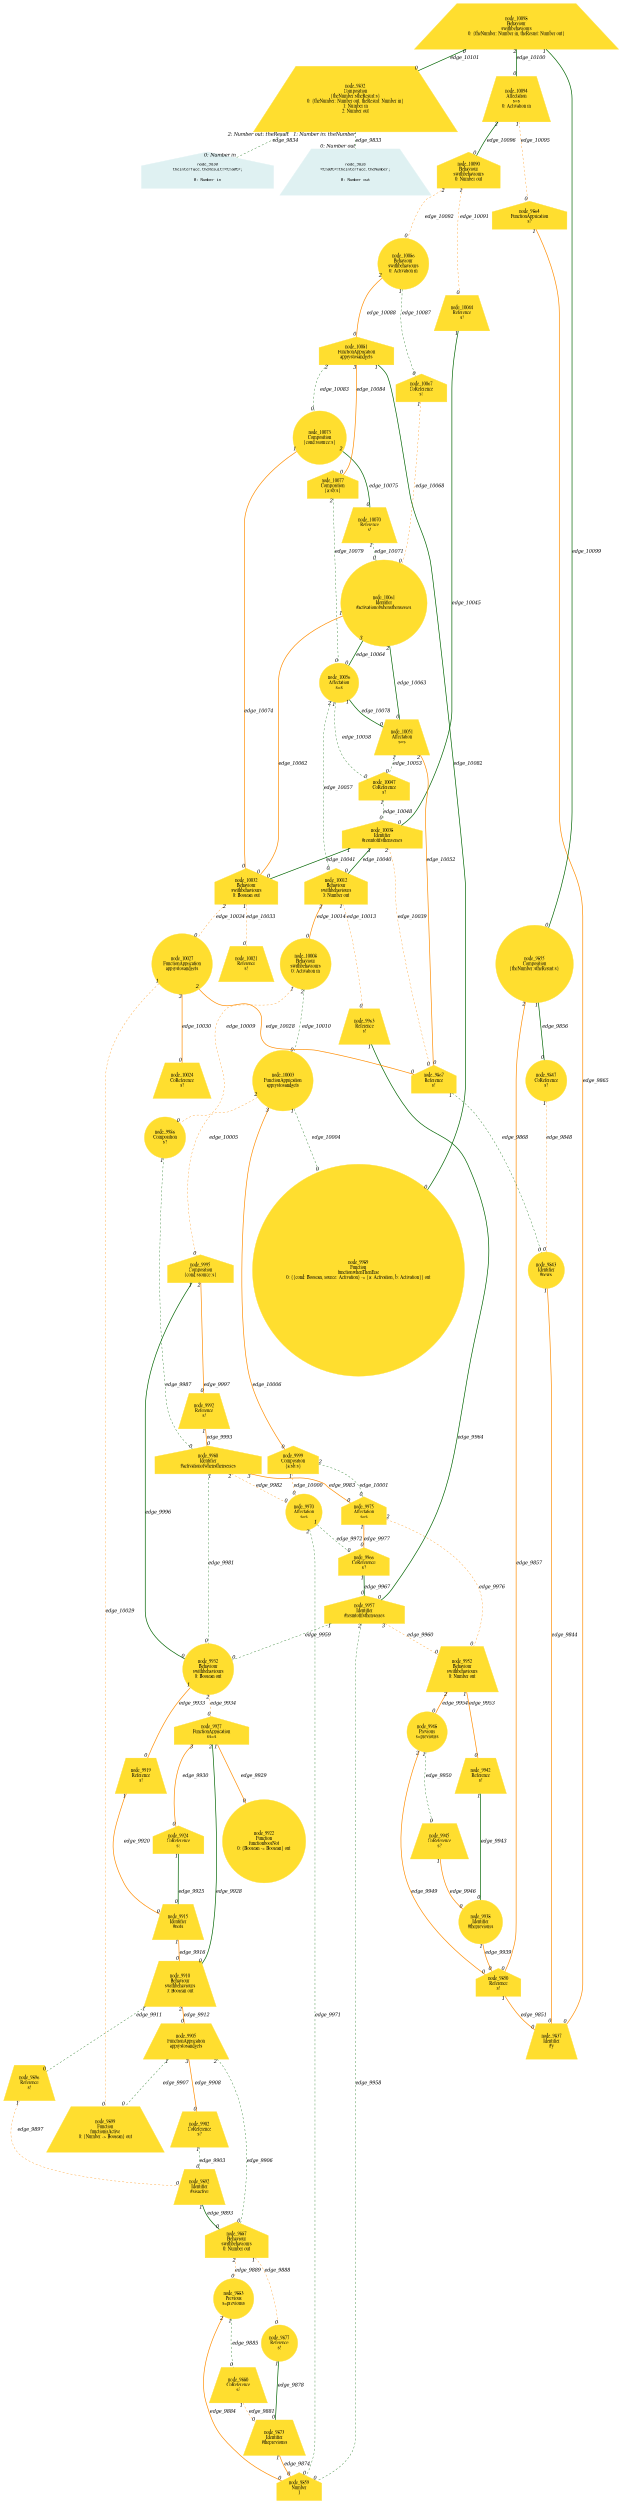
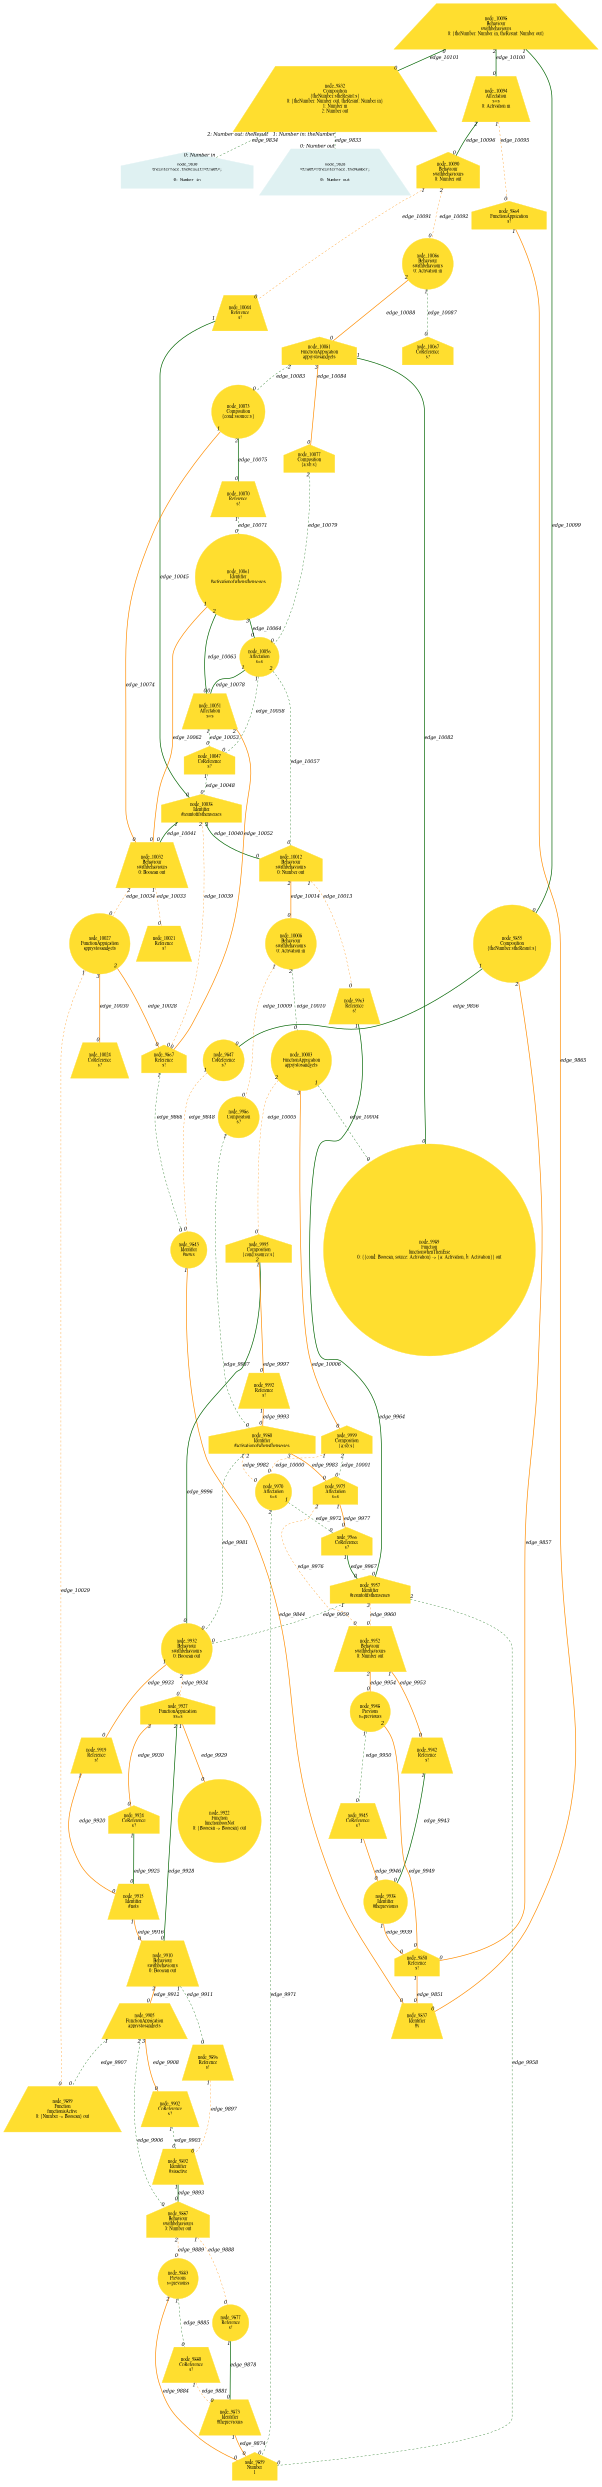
edge "node_10067 CoReference $?" -- "node_10061 Identifier #activationofwhen$then$else$": removed, label "edge_10068"
node "node_10032 Behaviour $withbehaviour$ 0: Boolean out": shape house -> trapezium
